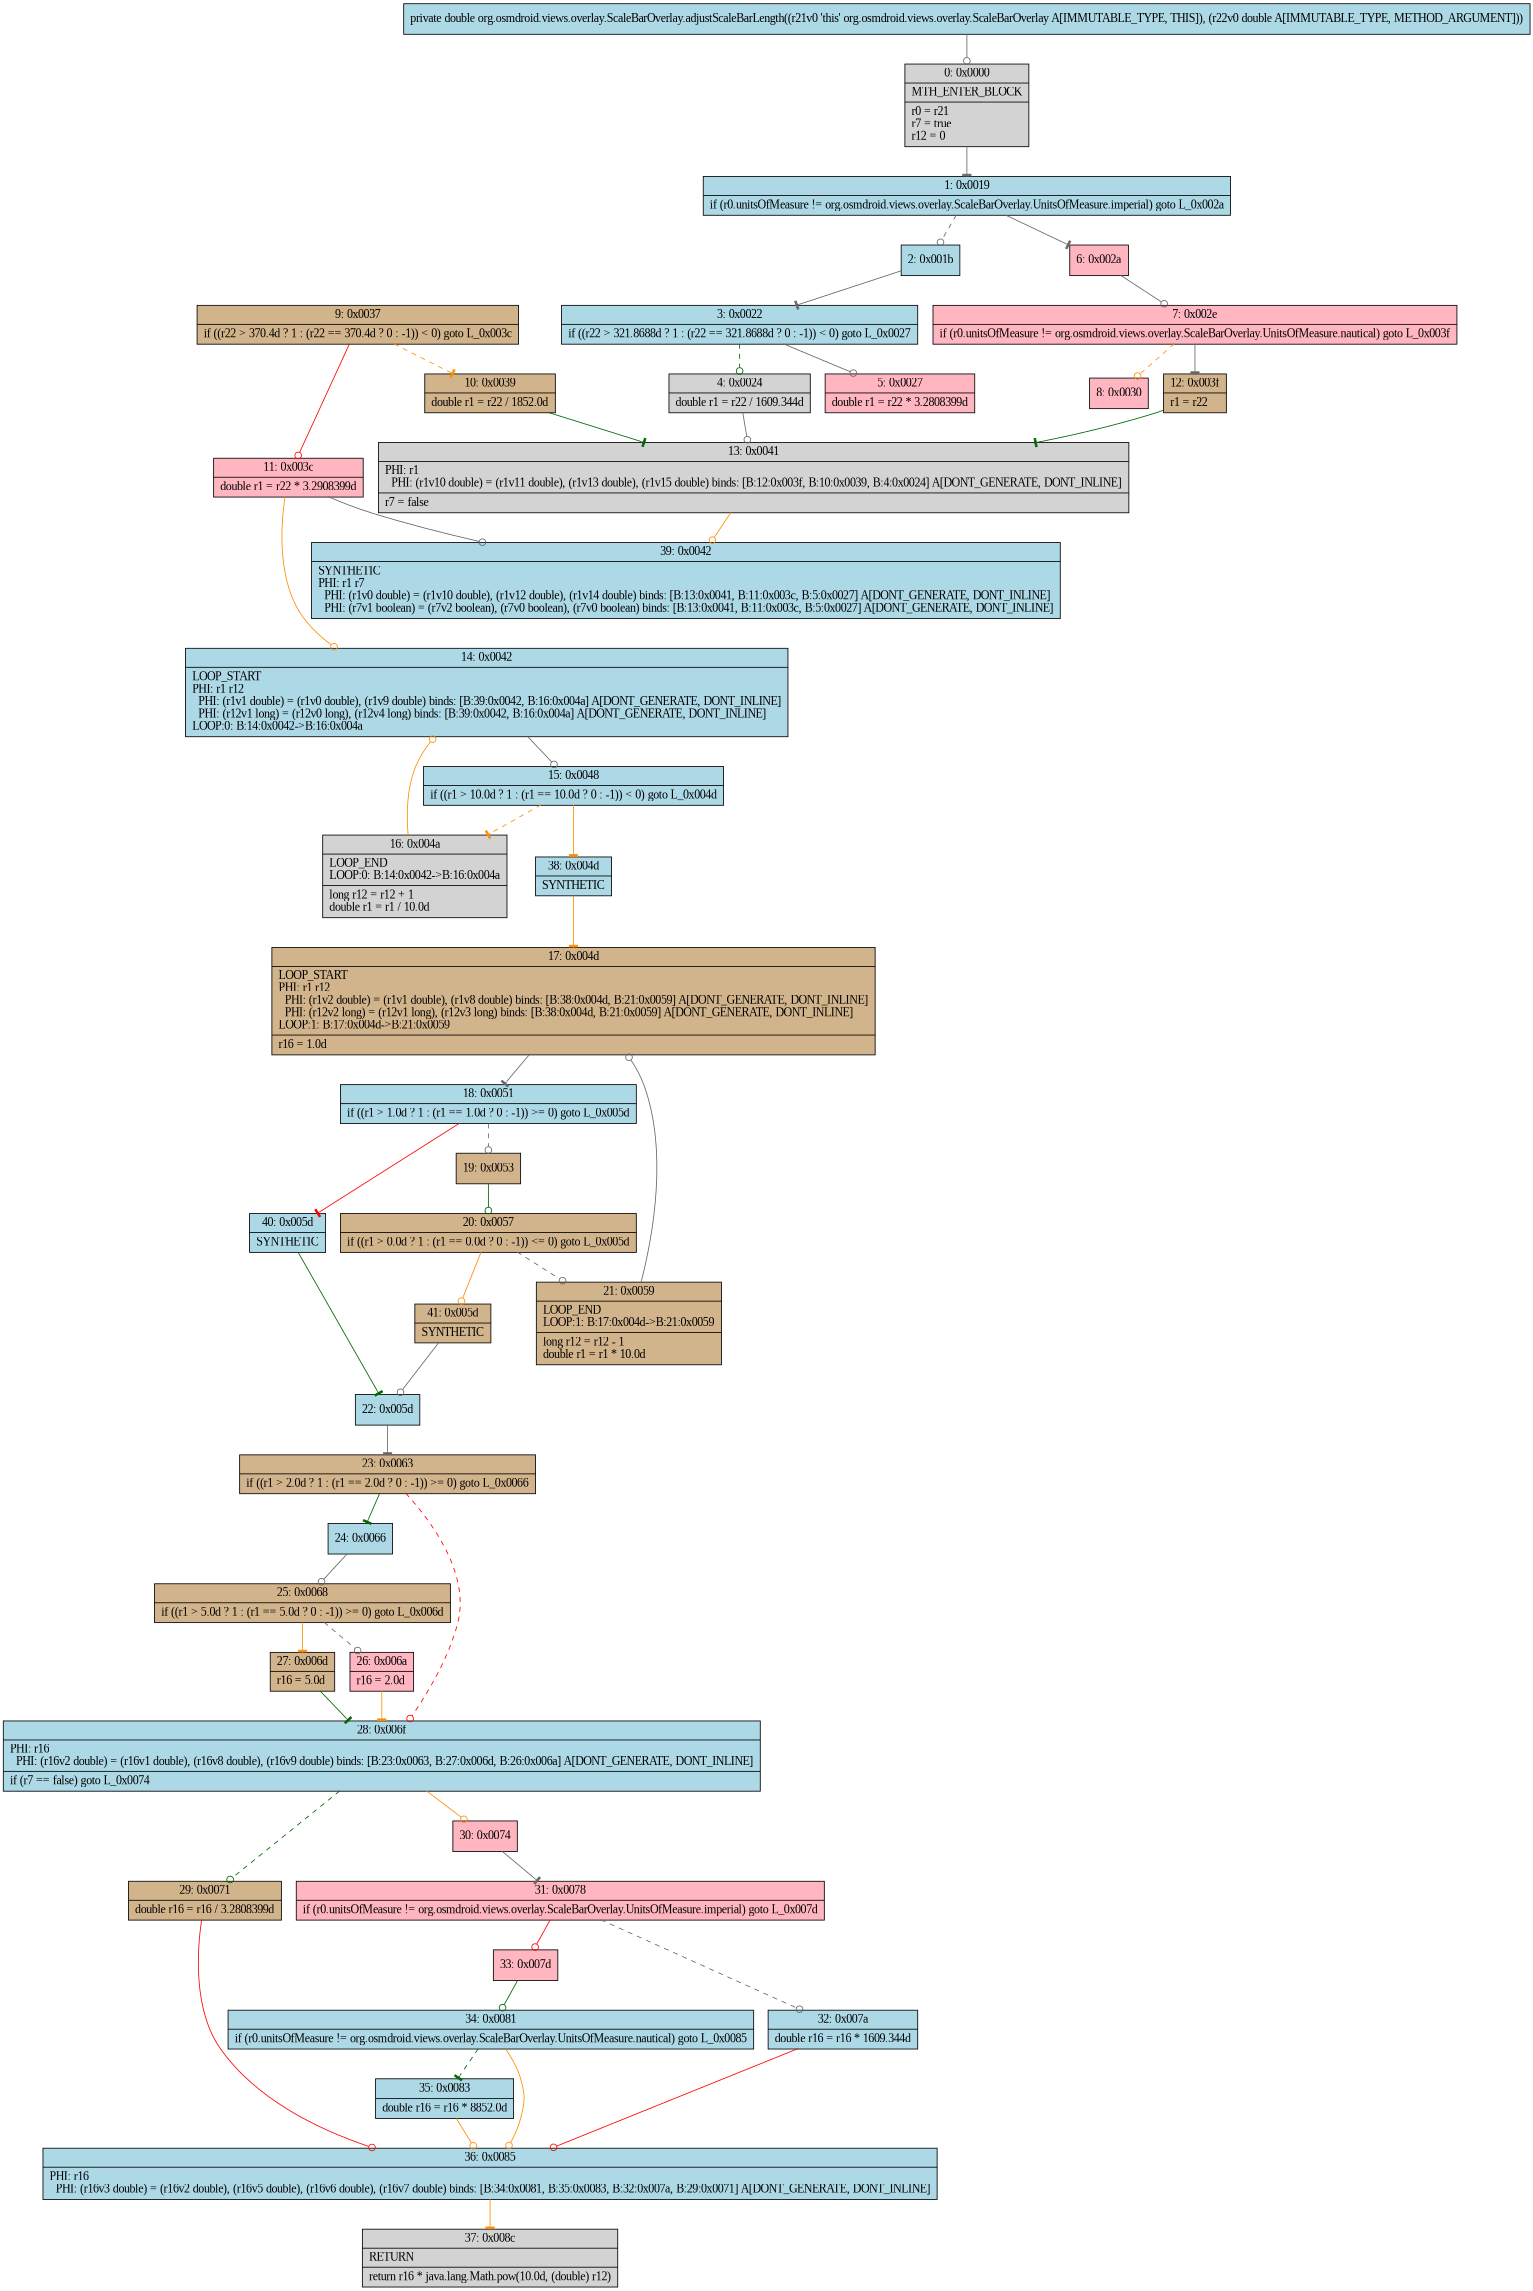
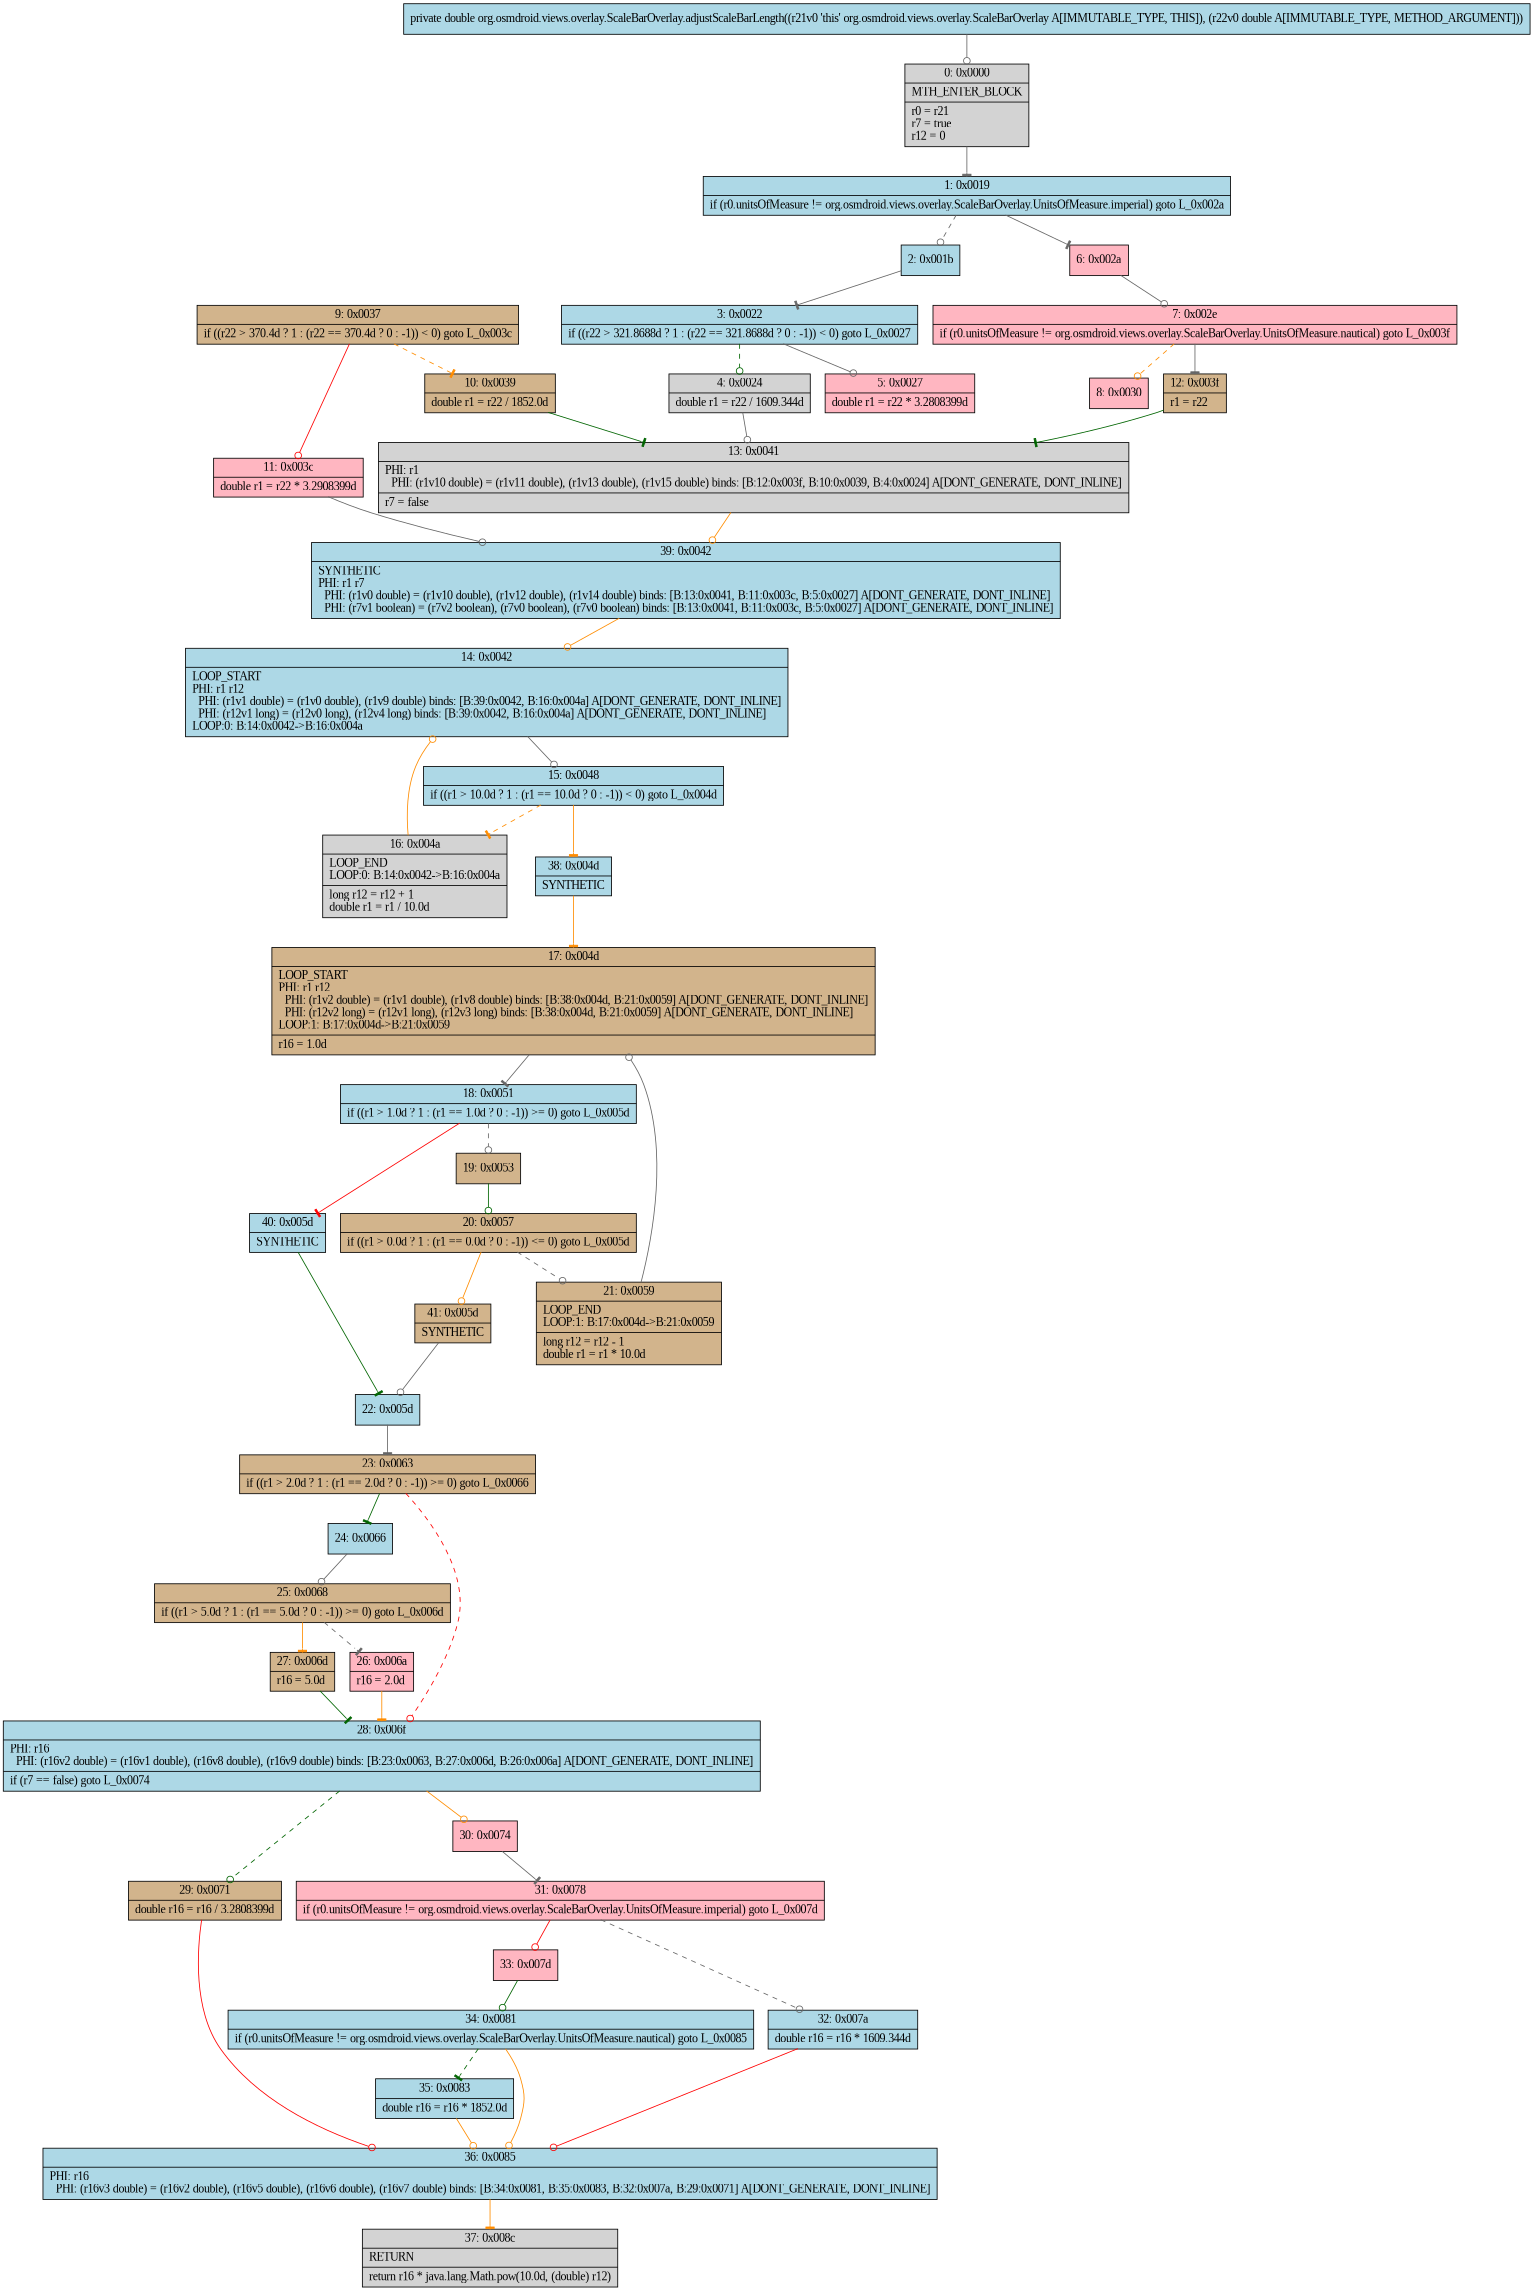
edge "11: 0x003c" -> "14: 0x0042": now "39: 0x0042" -> "14: 0x0042"
edge "25: 0x0068" -> "26: 0x006a": arrowhead odot -> tee
node "35: 0x0083": text "double r16 = r16 * 8852.0d" -> "double r16 = r16 * 1852.0d"
